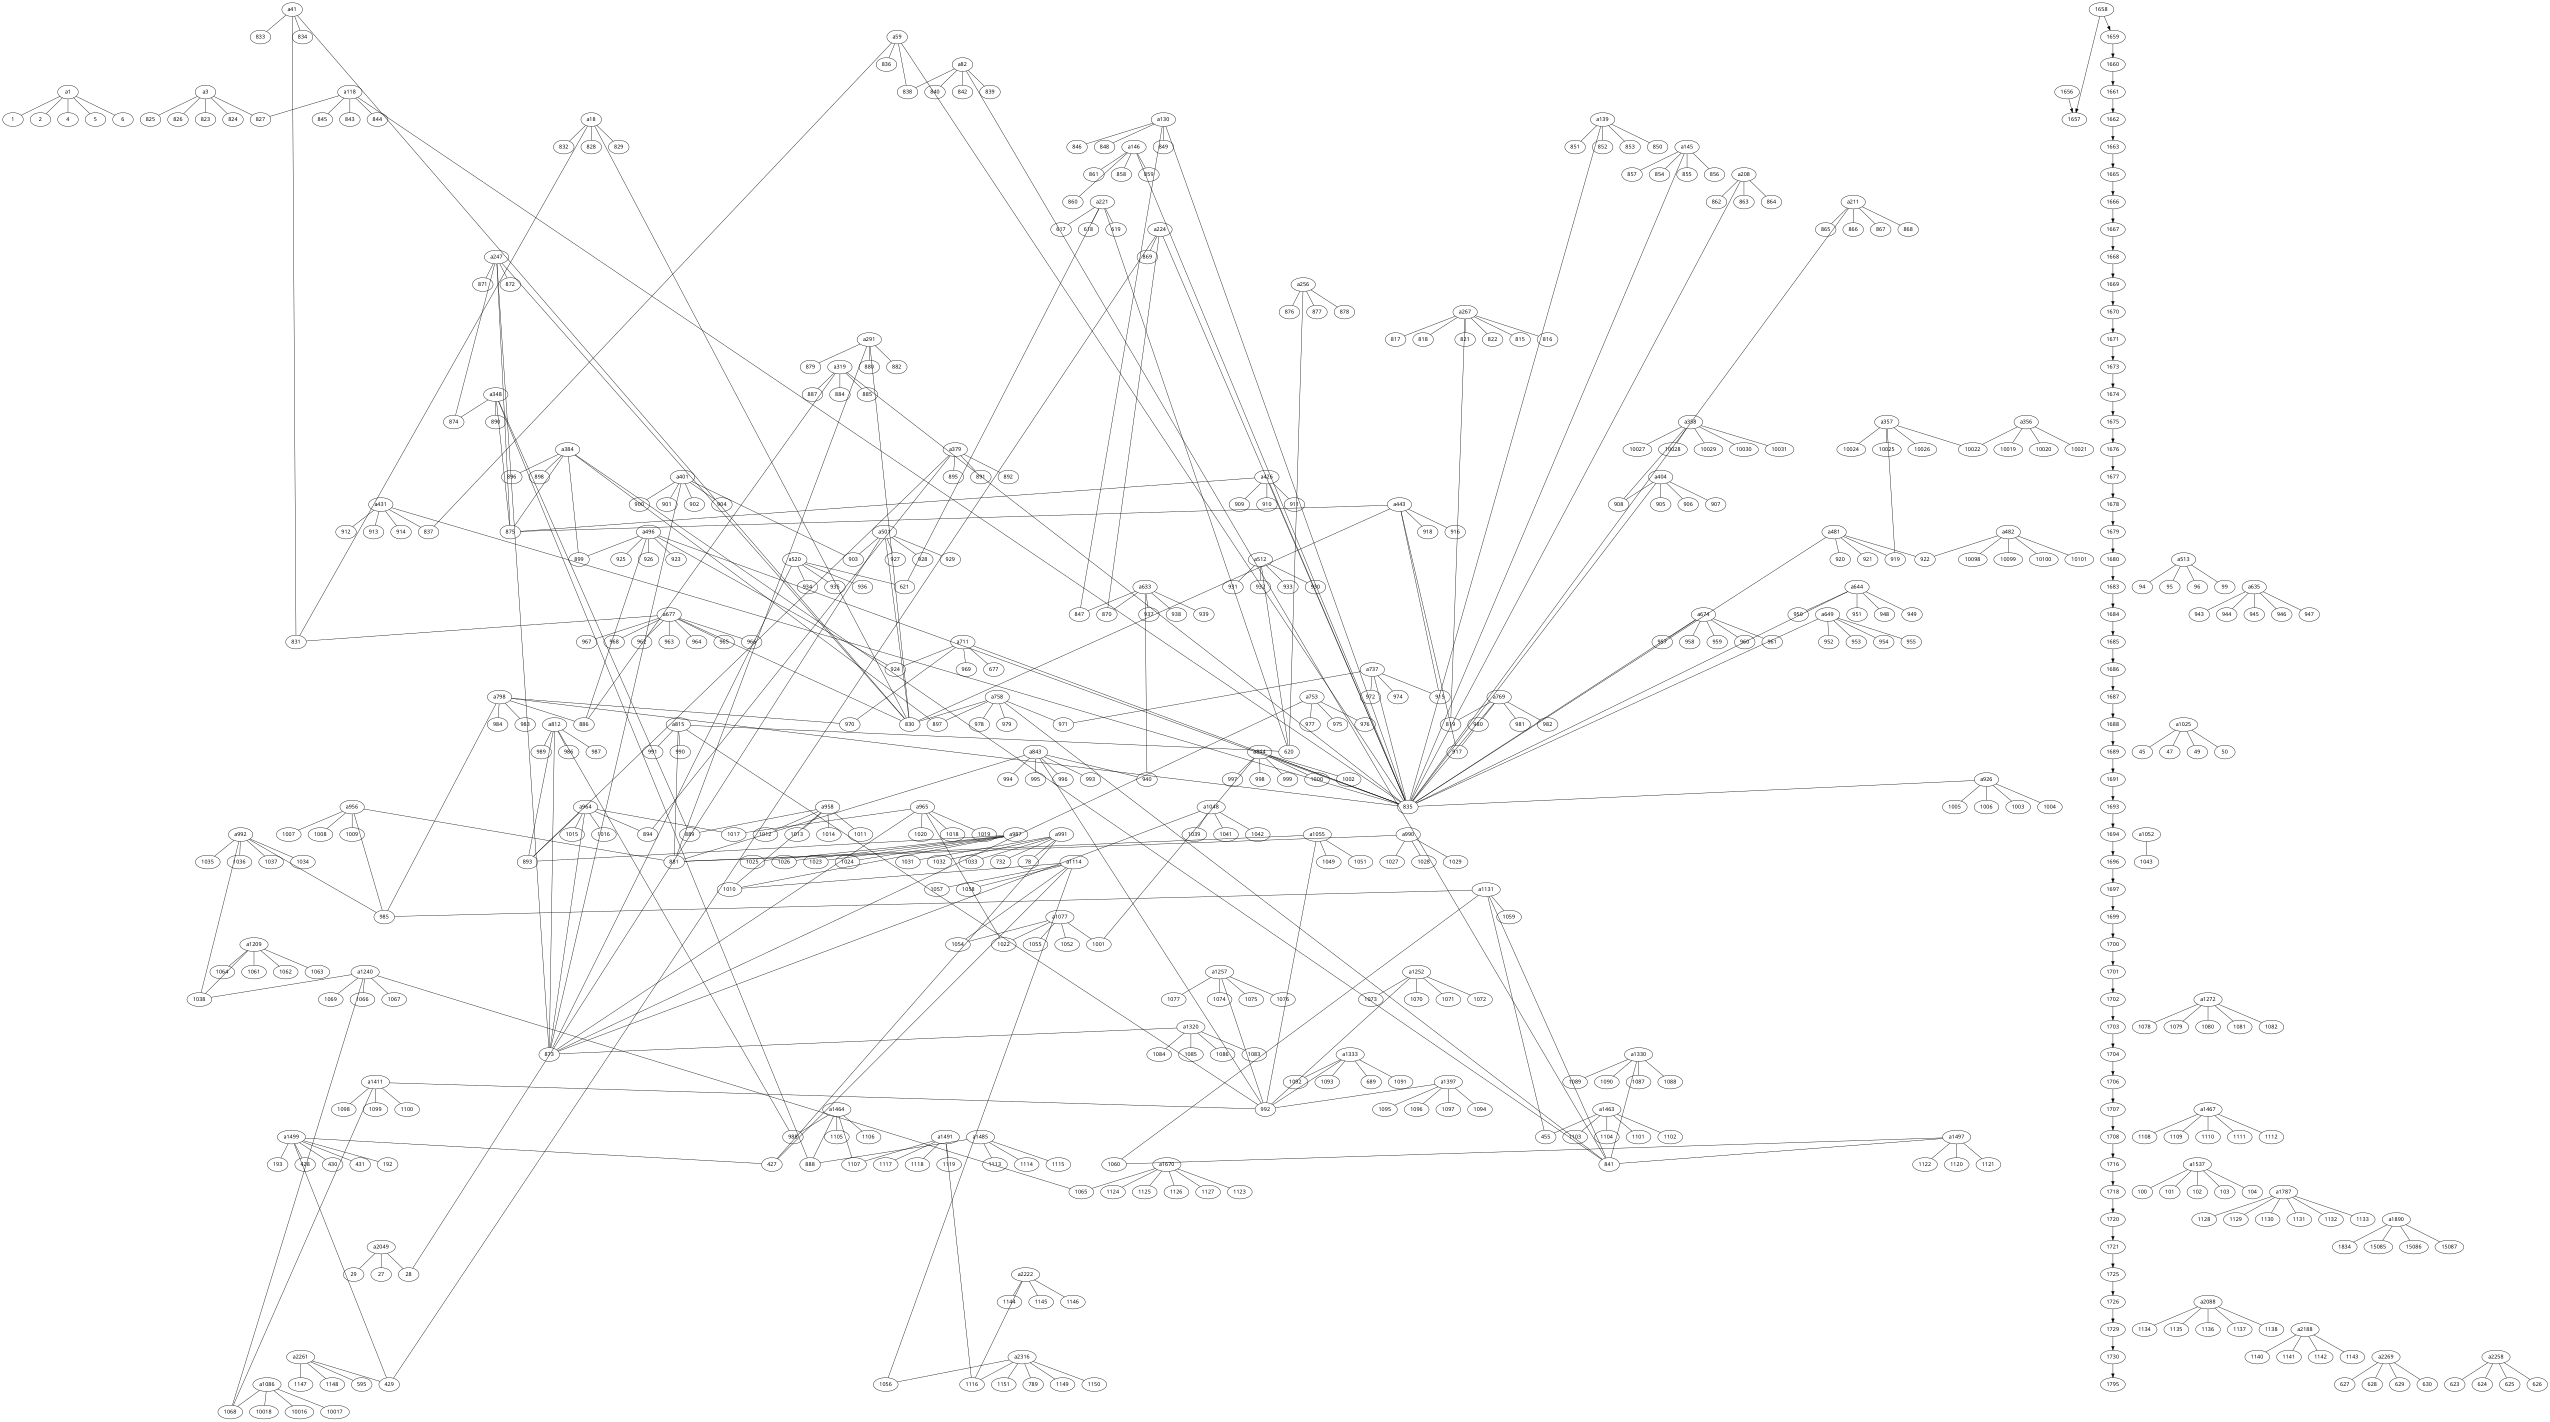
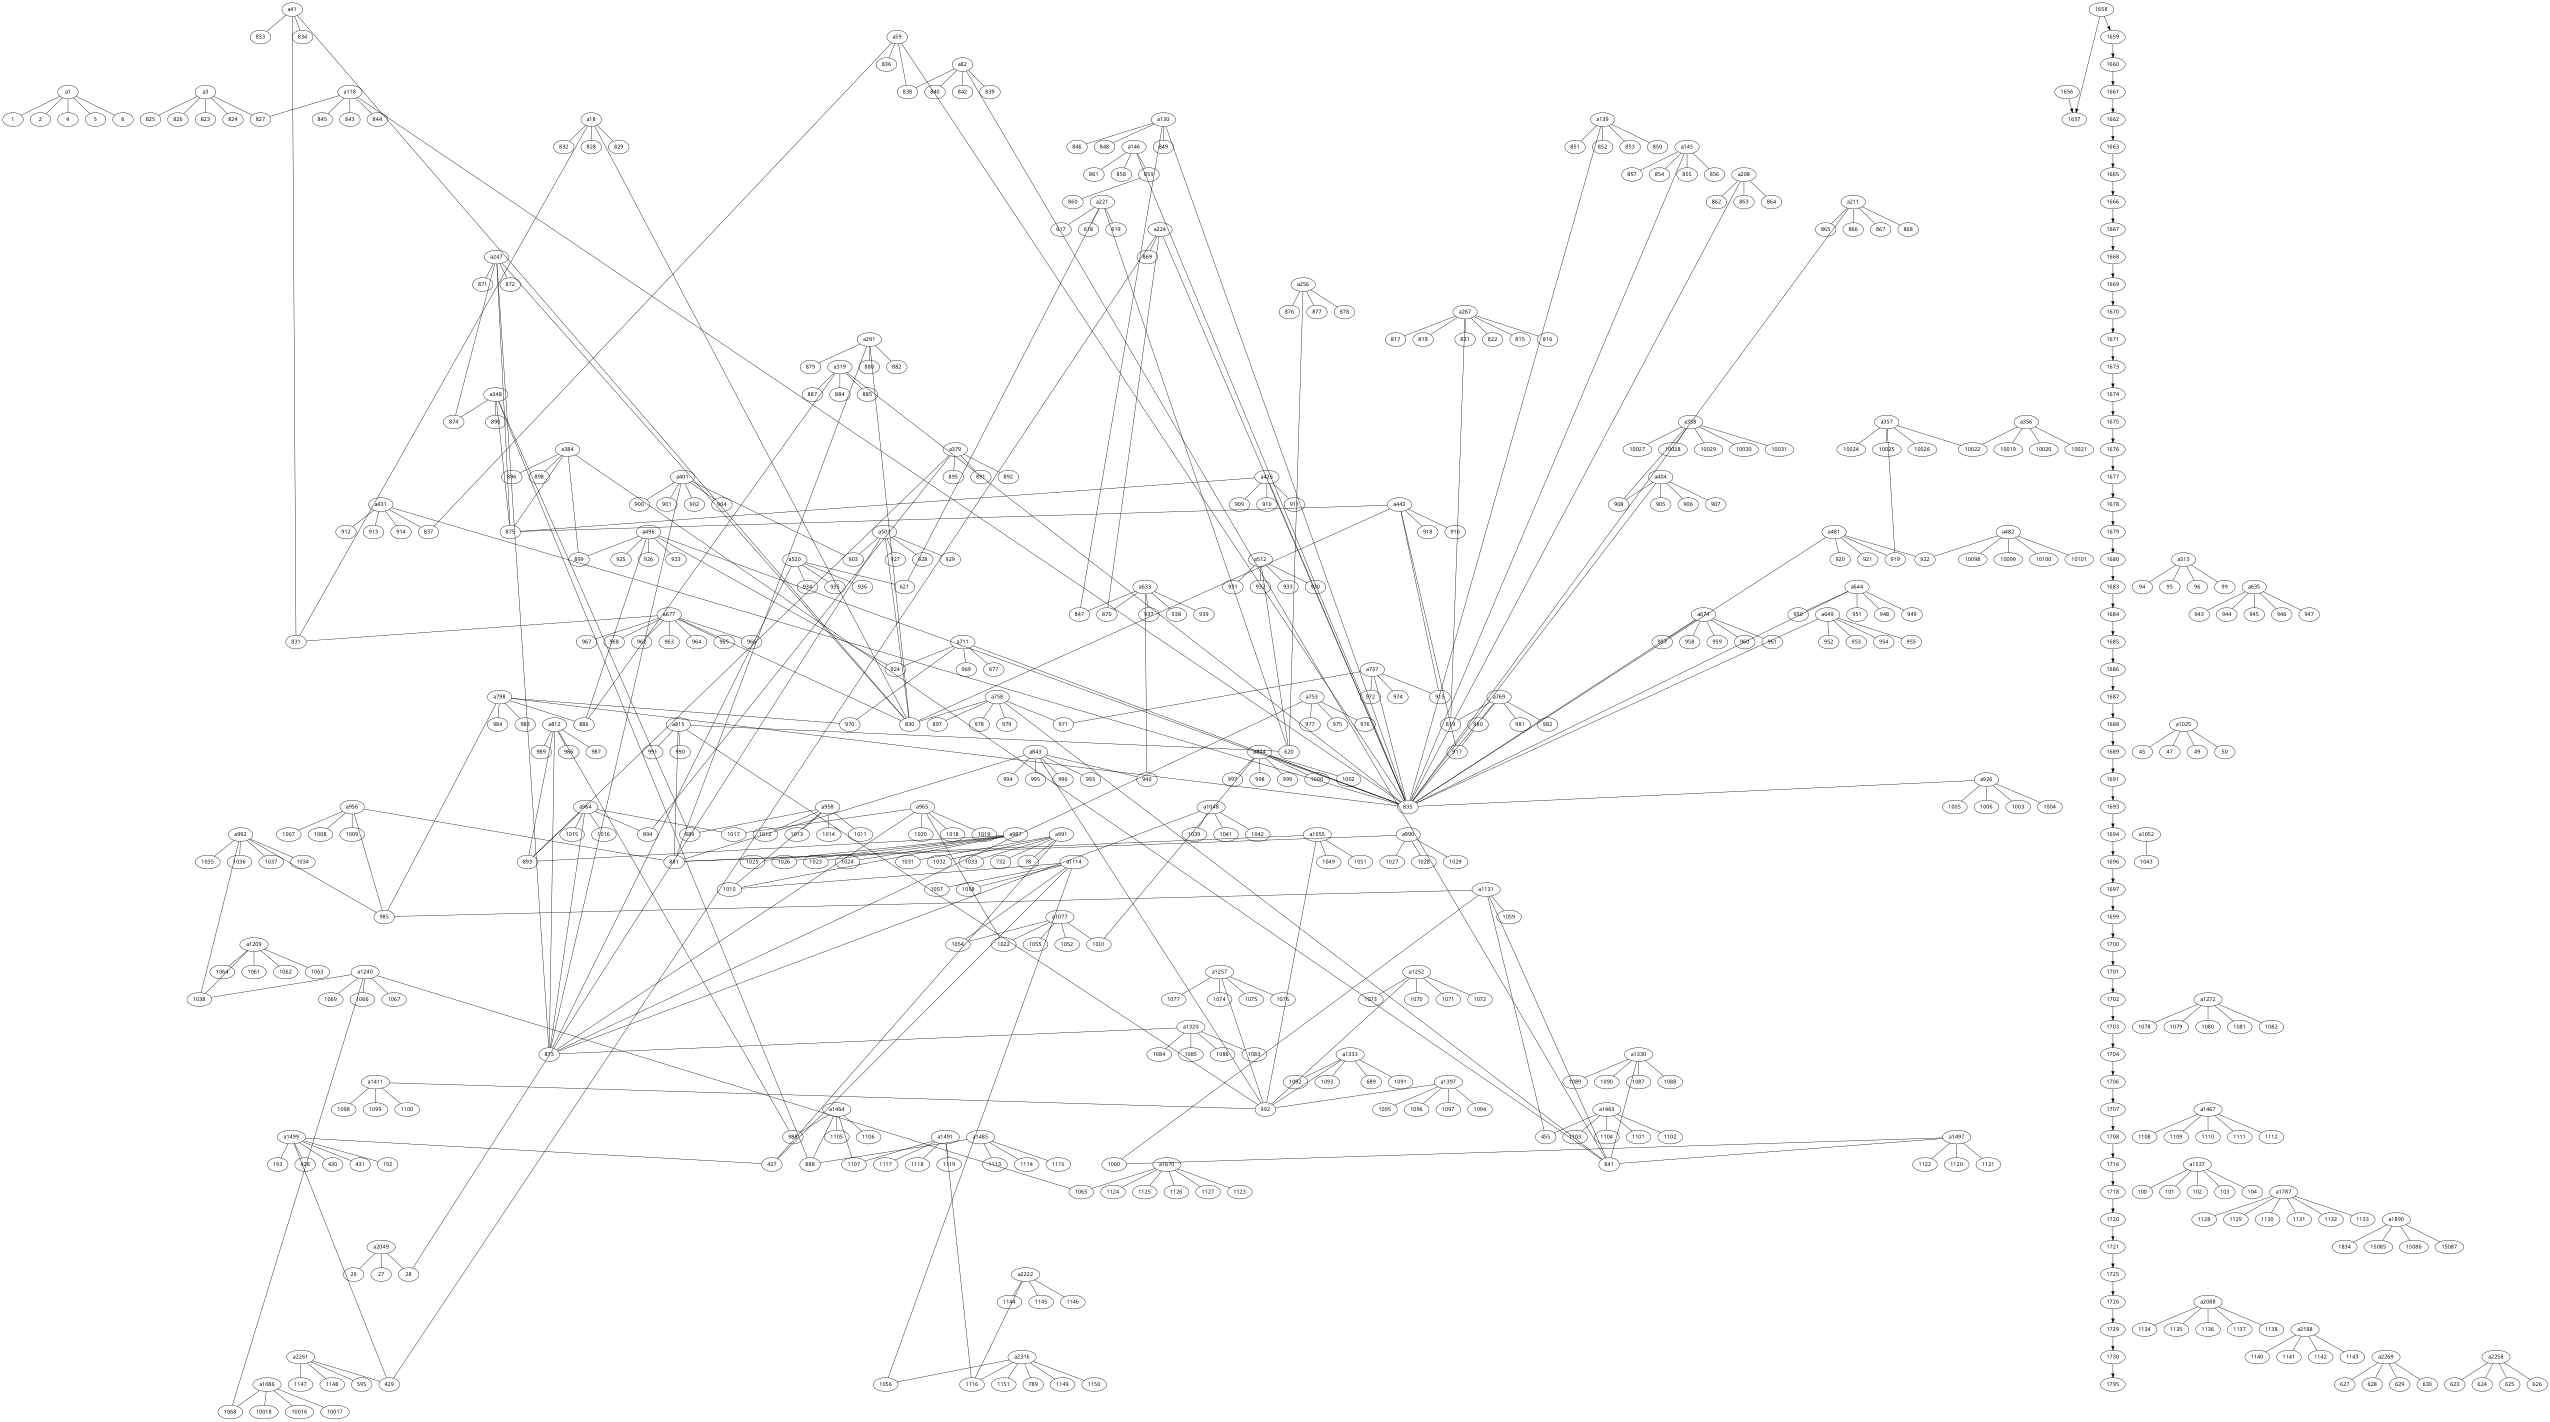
edge "a146" -- "860": now "859" -- "860"
edge "a384" -- "897": removed
edge "a1411" -- "1068": removed
